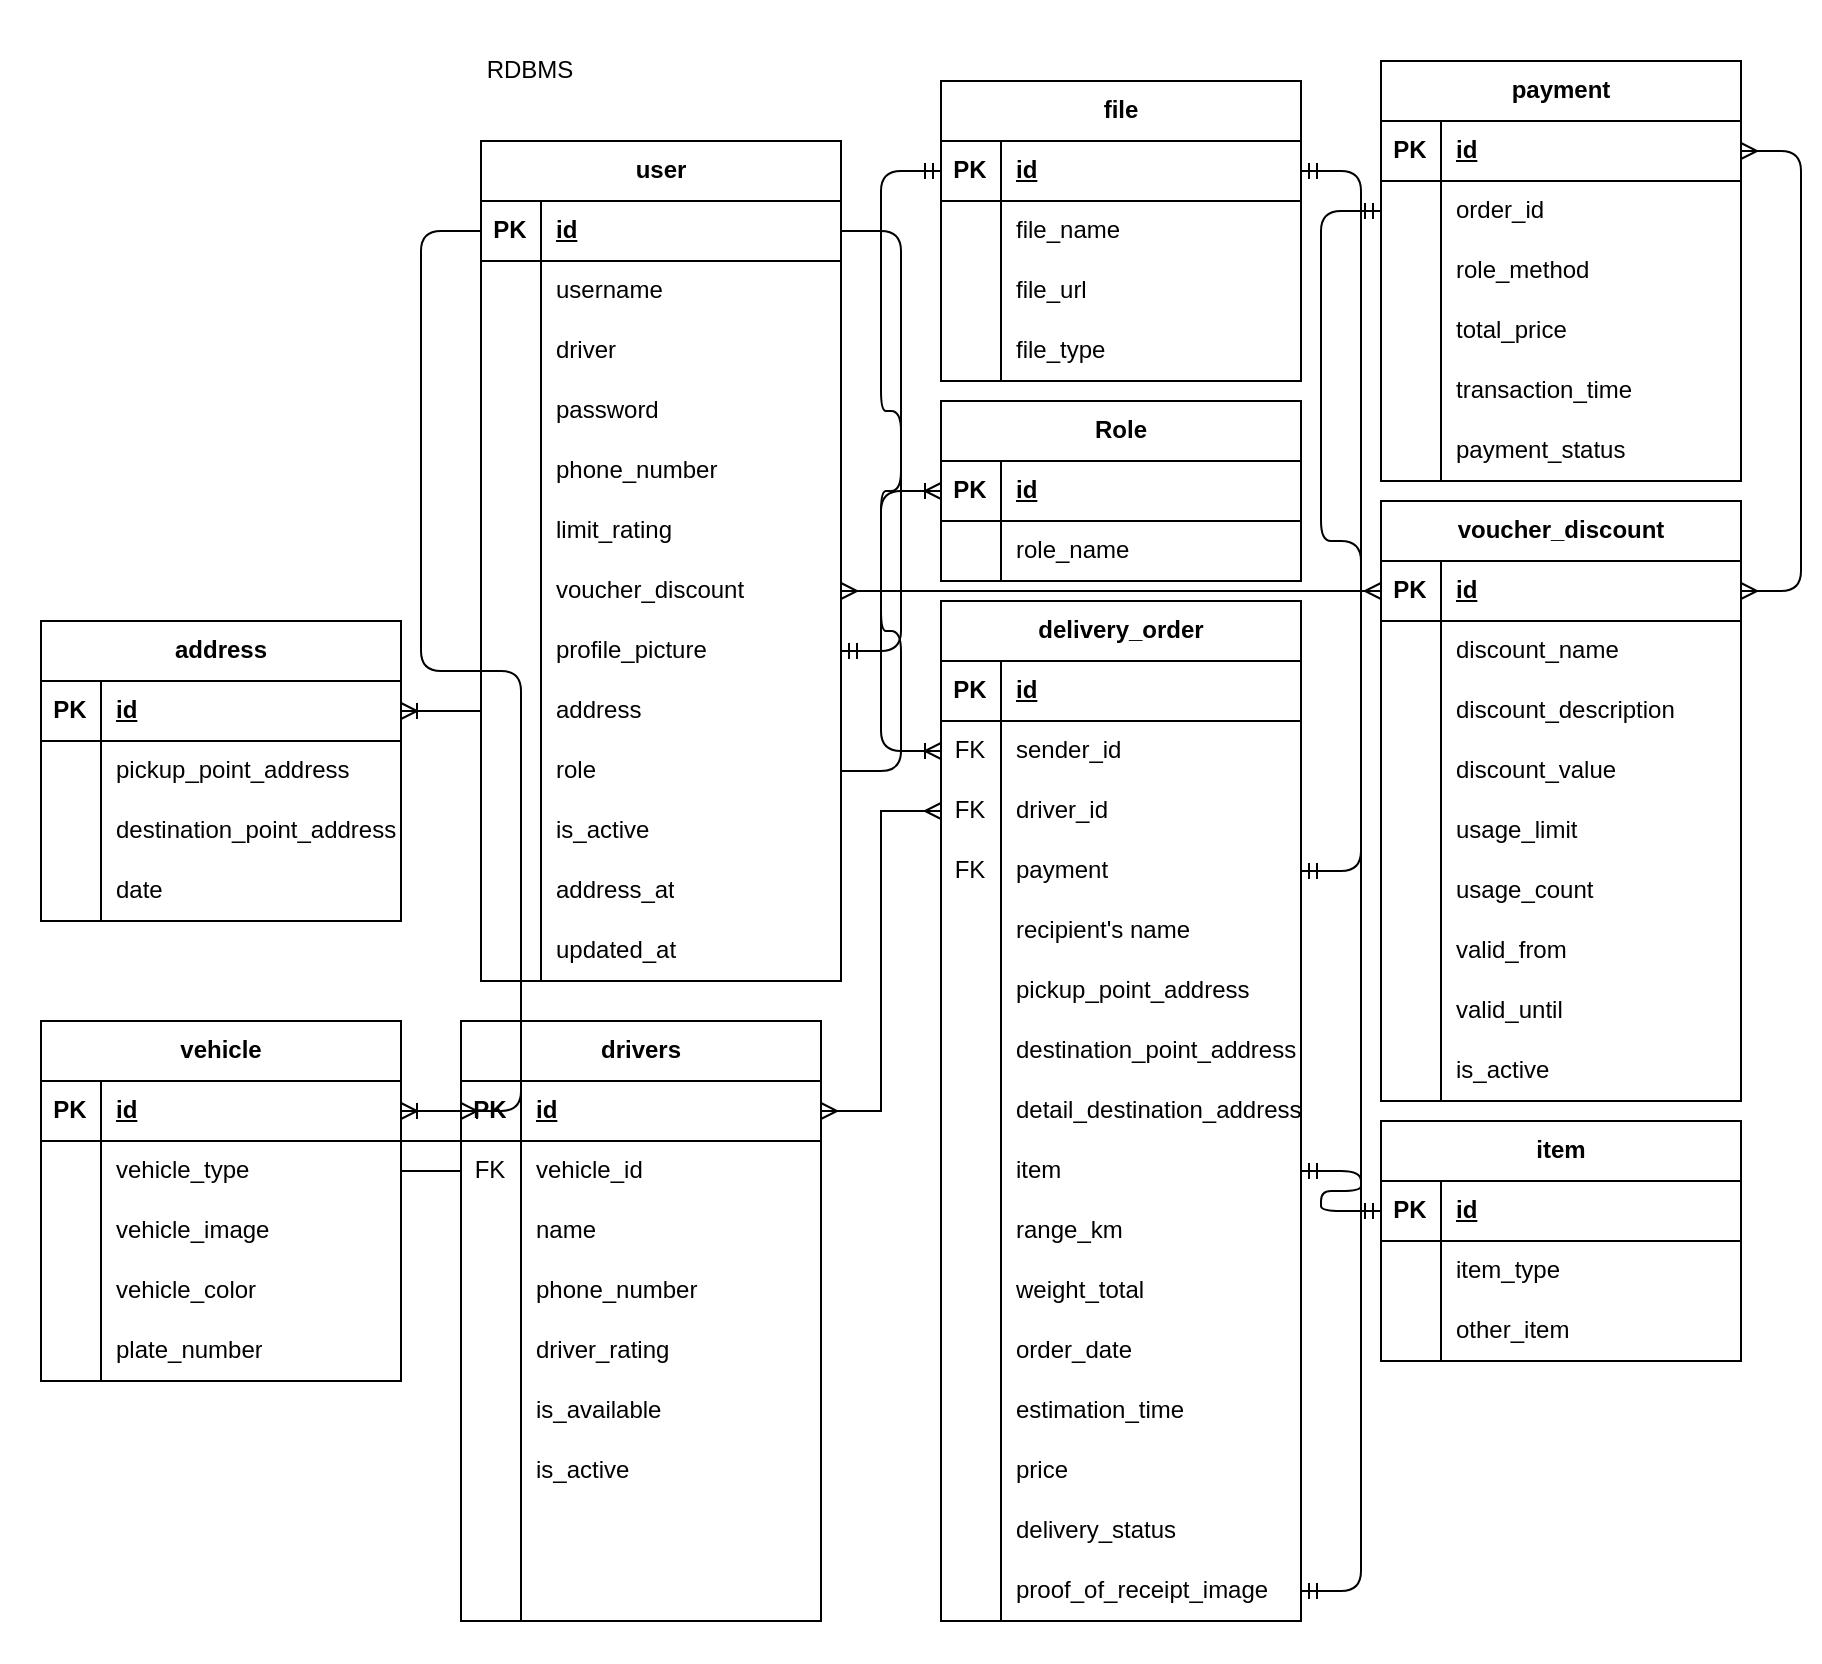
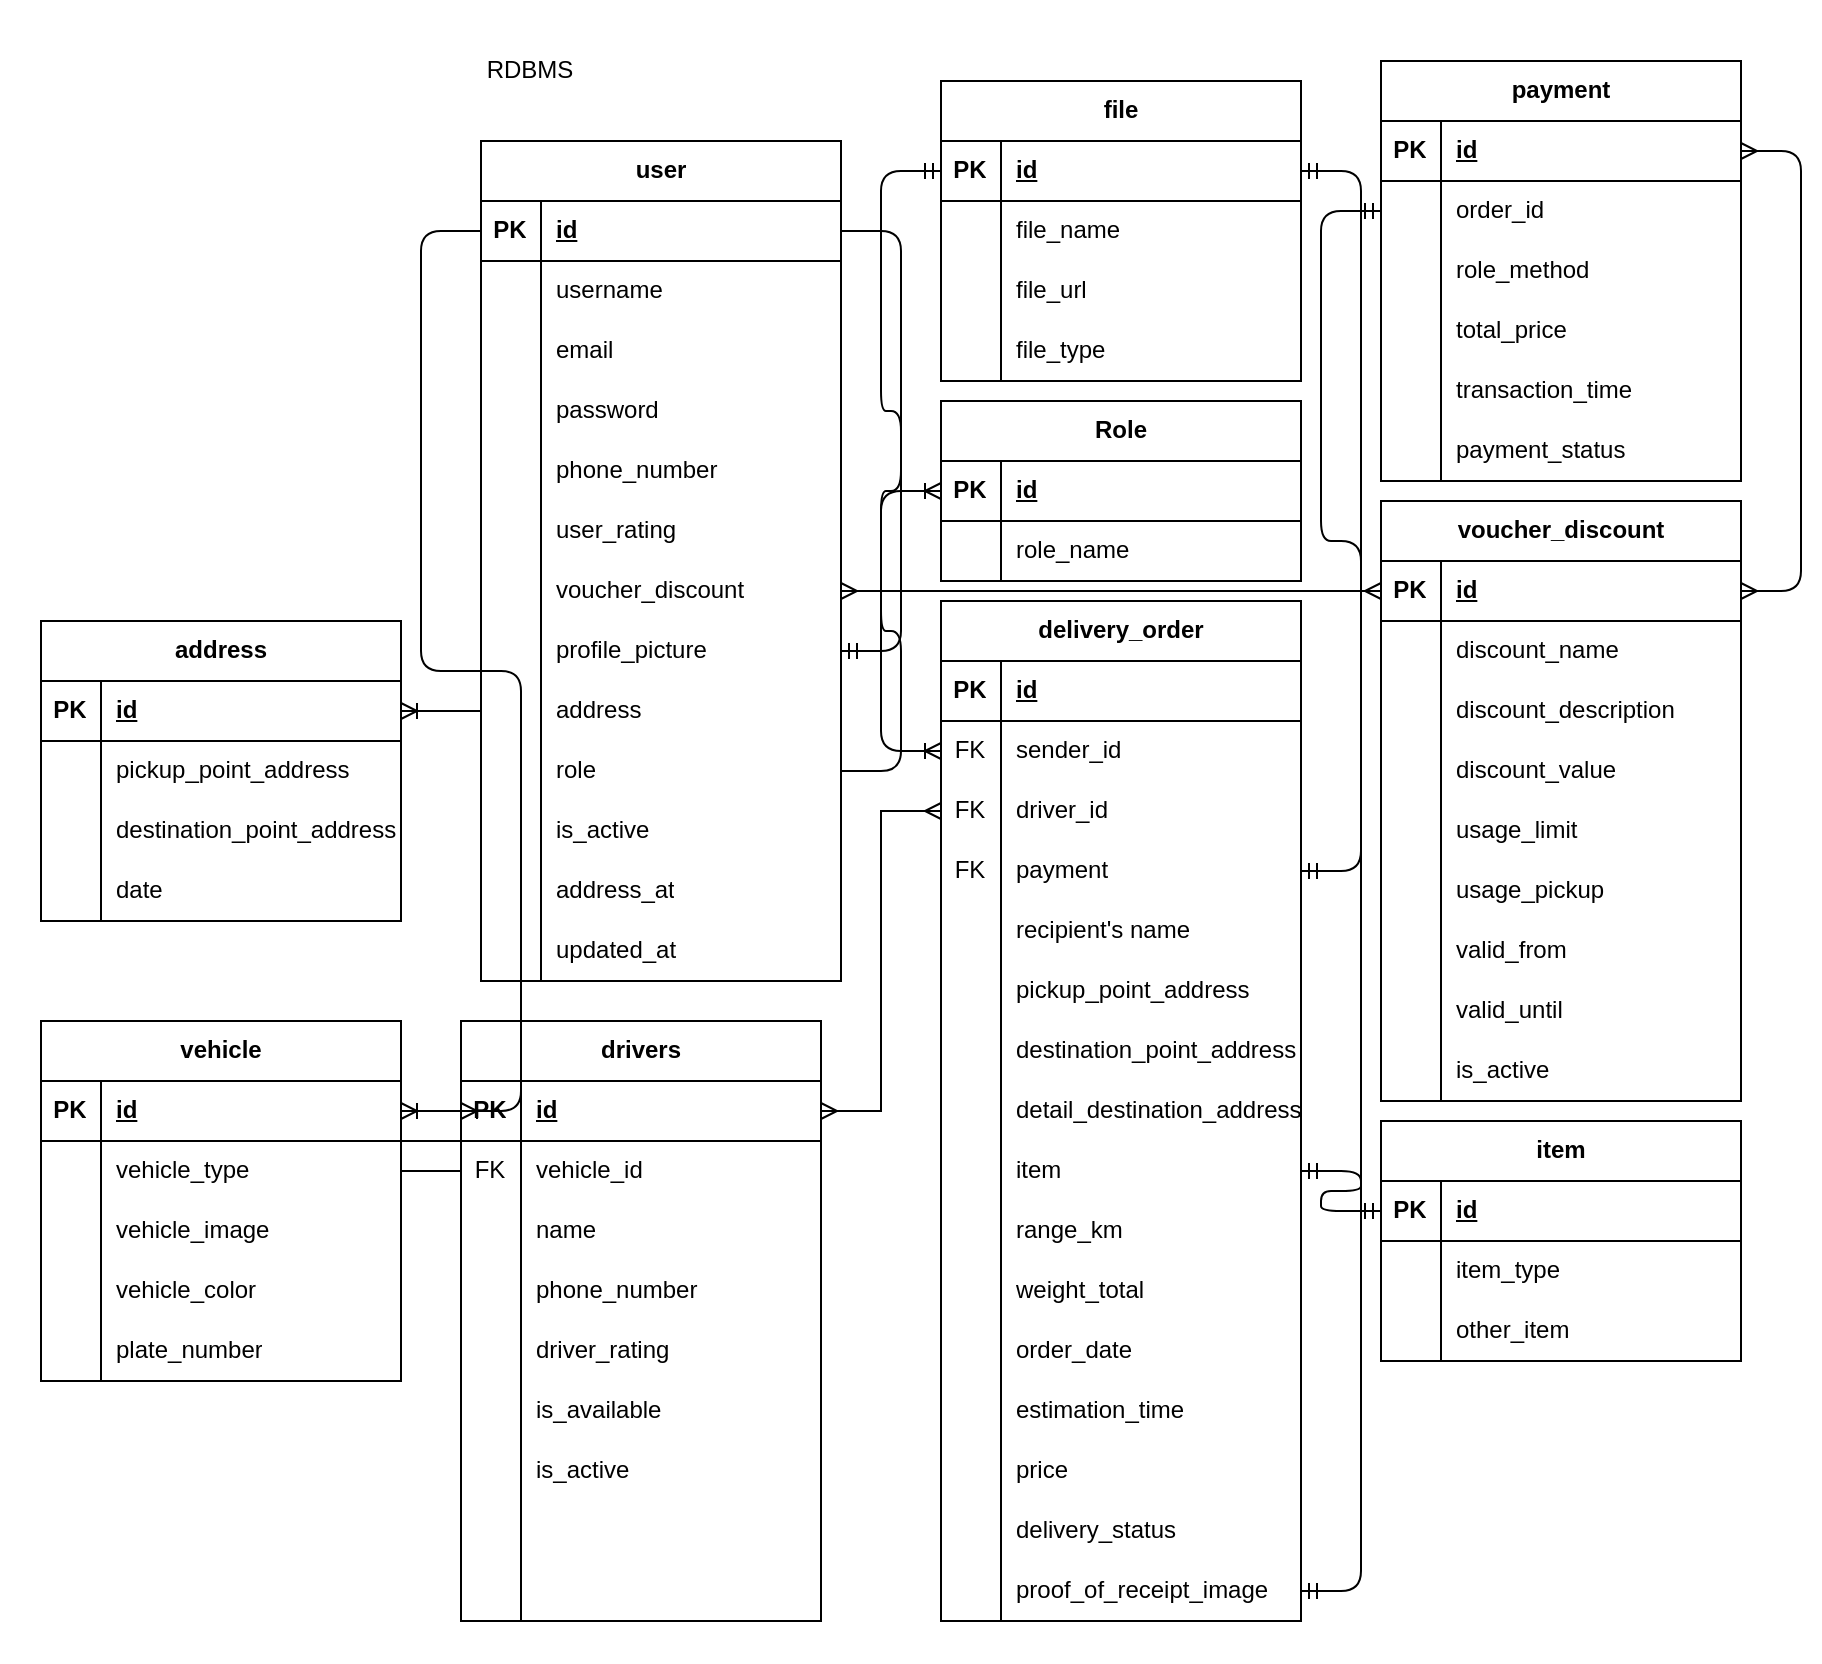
node "driver": label "driver" -> "email"
node "limit_rating": label "limit_rating" -> "user_rating"
node "usage_count": label "usage_count" -> "usage_pickup"
